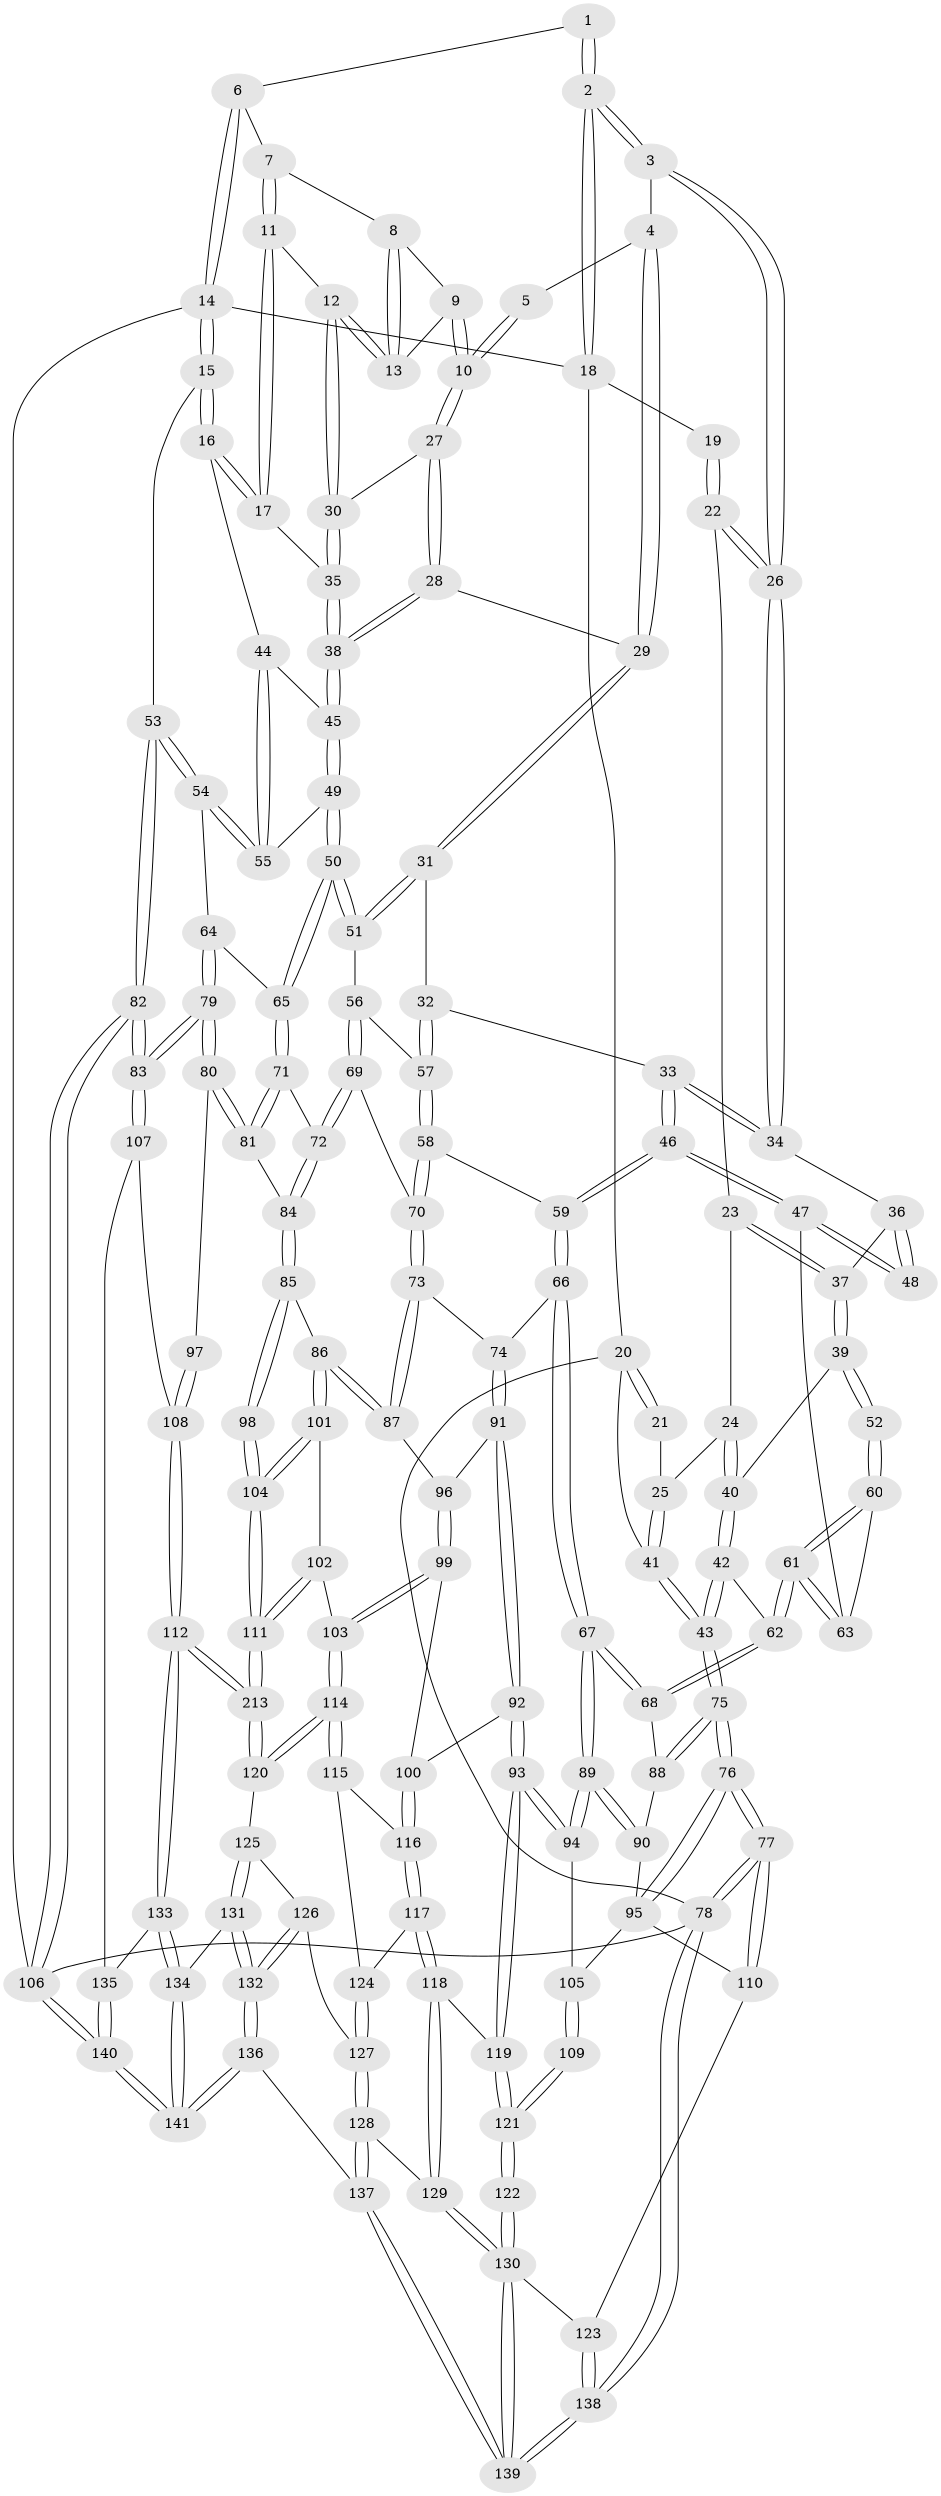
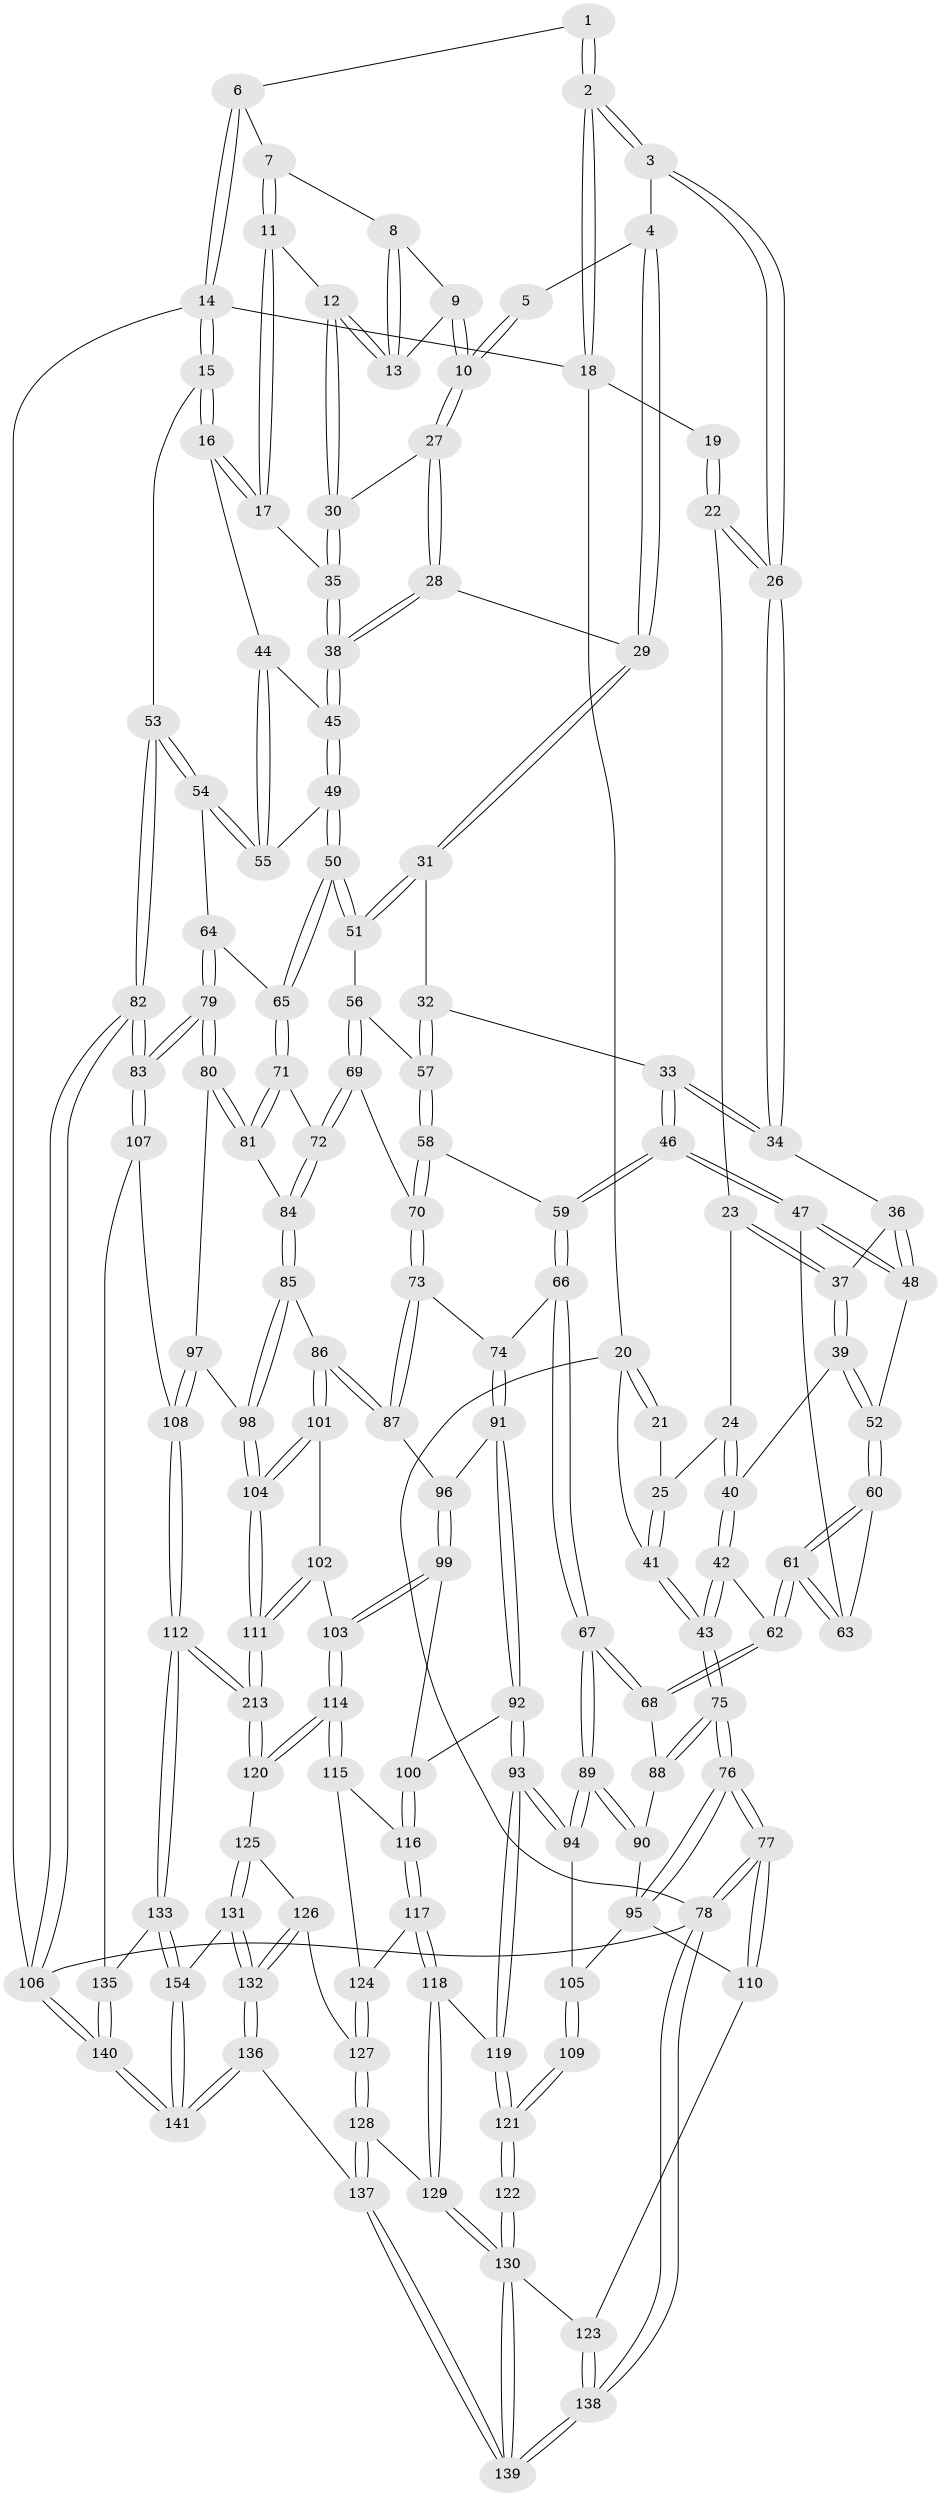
edge "48" -- "52": added
edge "97" -- "98": added
node "134": label "134" -> "154"
